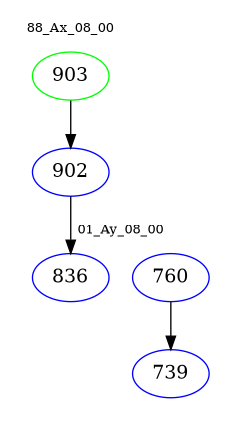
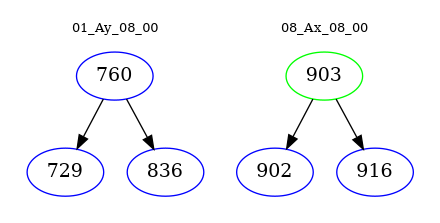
cluster "88_Ax_08_00": label "88_Ax_08_00" -> "08_Ax_08_00"
node "916": added
edge "902" -> "836": now "760" -> "836"
node "739": label "739" -> "729"
